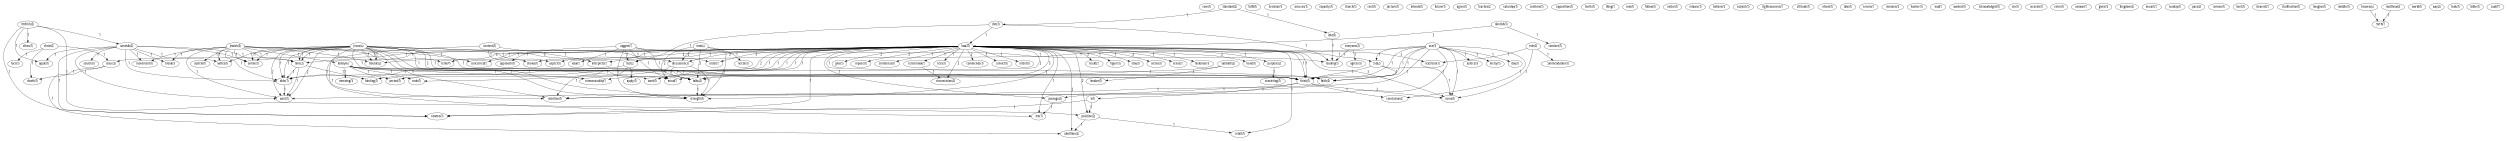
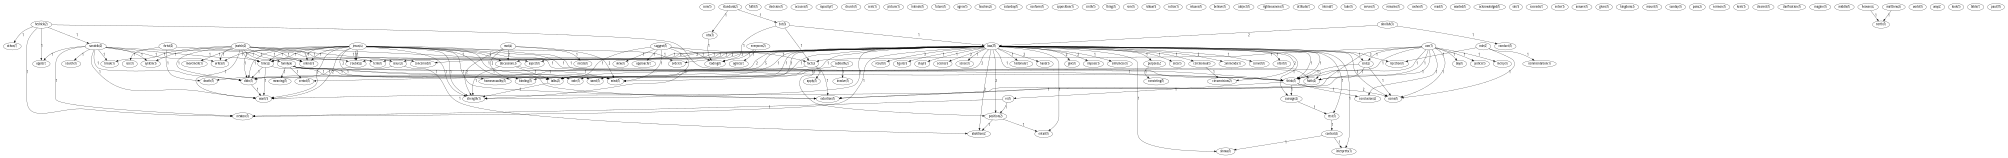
edge "sandvik(2)" -> "movement(1)": now "sandvik(2)" -> "system(1)"
node "term(9)": label "term(9)" -> "term(1)"
edge "context(3)" -> "rest(1)": reversed
